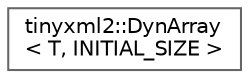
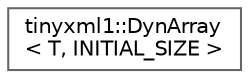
node "tinyxml2::DynArray < T, INITIAL_SIZE >": label "tinyxml2::DynArray < T, INITIAL_SIZE >" -> "tinyxml1::DynArray < T, INITIAL_SIZE >"
